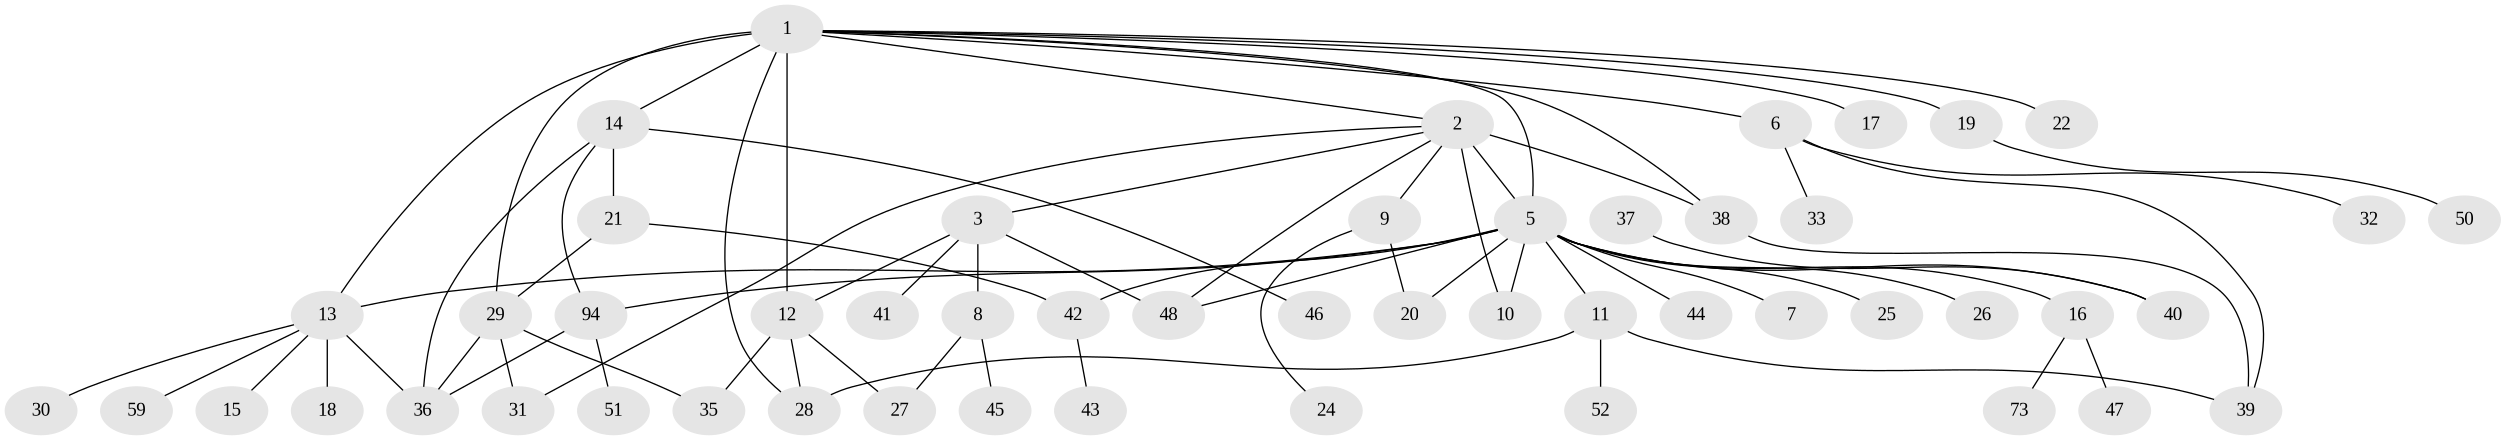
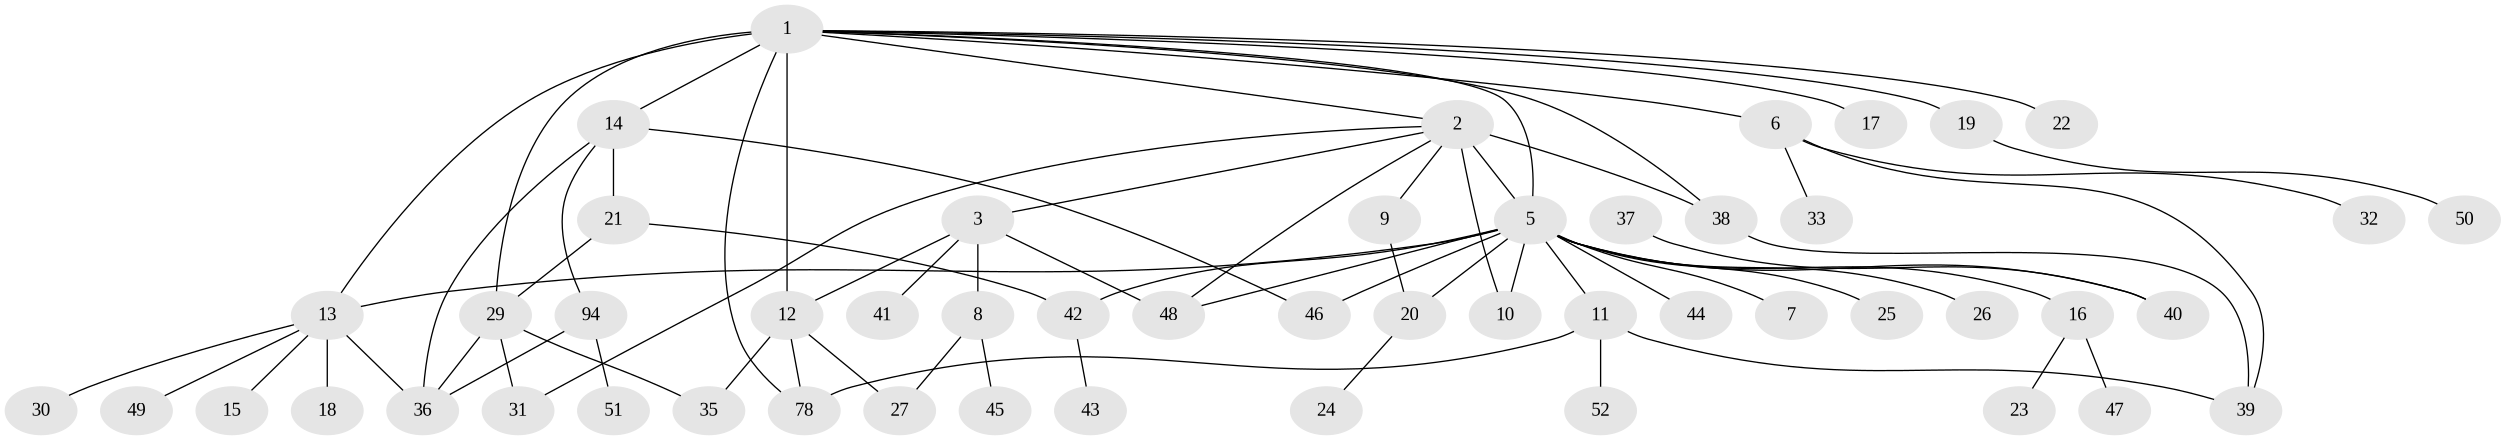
edge "5" -- "94": now "5" -- "46"
edge "9" -- "24": now "20" -- "24"
node "59": label "59" -> "49"
node "28": label "28" -> "78"
node "73": label "73" -> "23"
